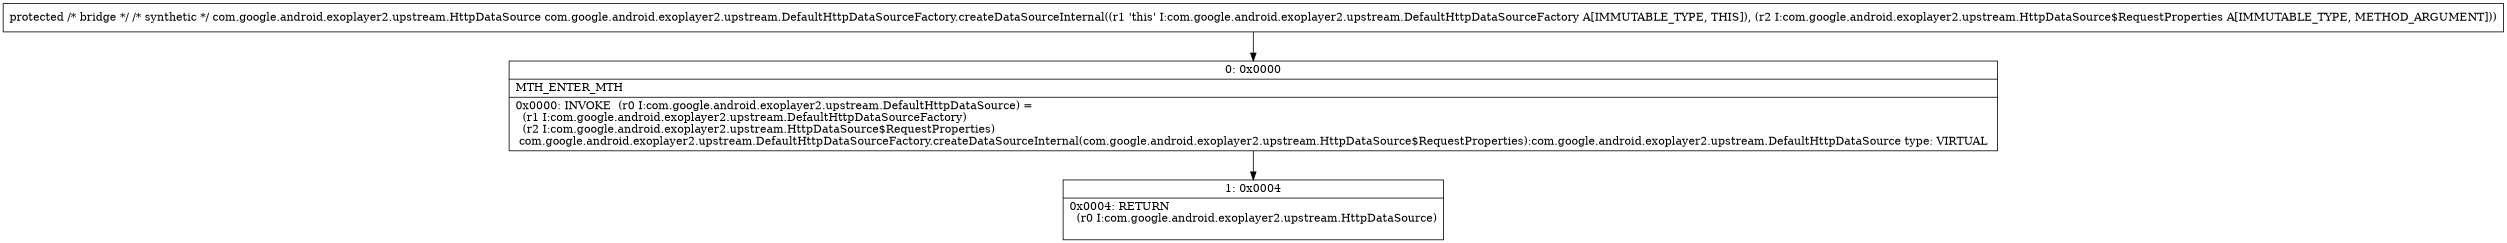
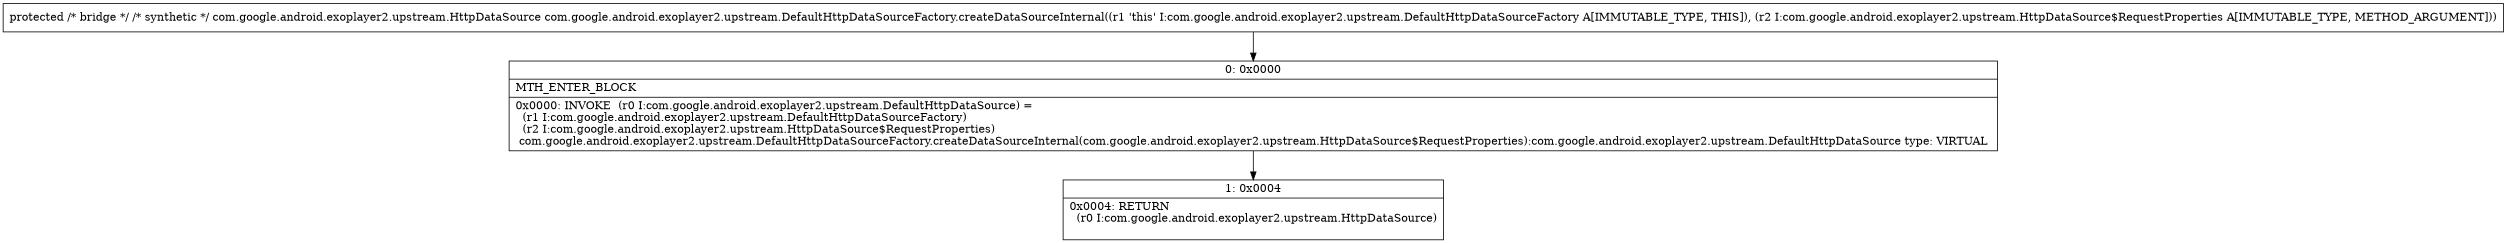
node "0: 0x0000": text "MTH_ENTER_MTH" -> "MTH_ENTER_BLOCK"
